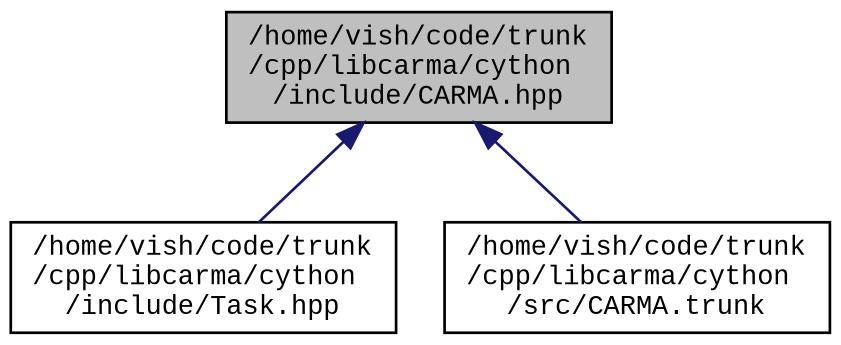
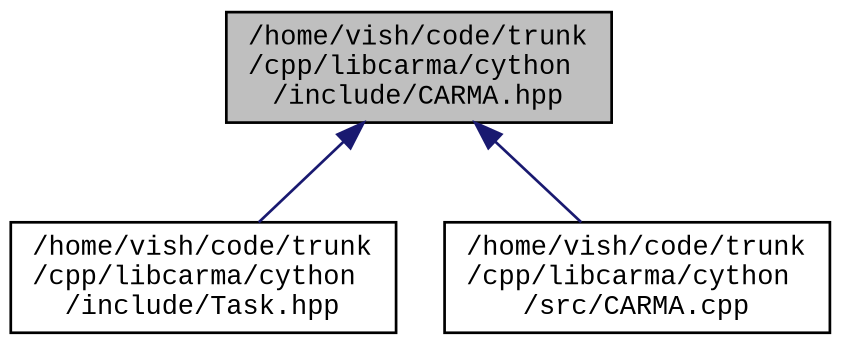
node "/home/vish/code/trunk /cpp/libcarma/cython /src/CARMA.trunk": label "/home/vish/code/trunk /cpp/libcarma/cython /src/CARMA.trunk" -> "/home/vish/code/trunk /cpp/libcarma/cython /src/CARMA.cpp"
